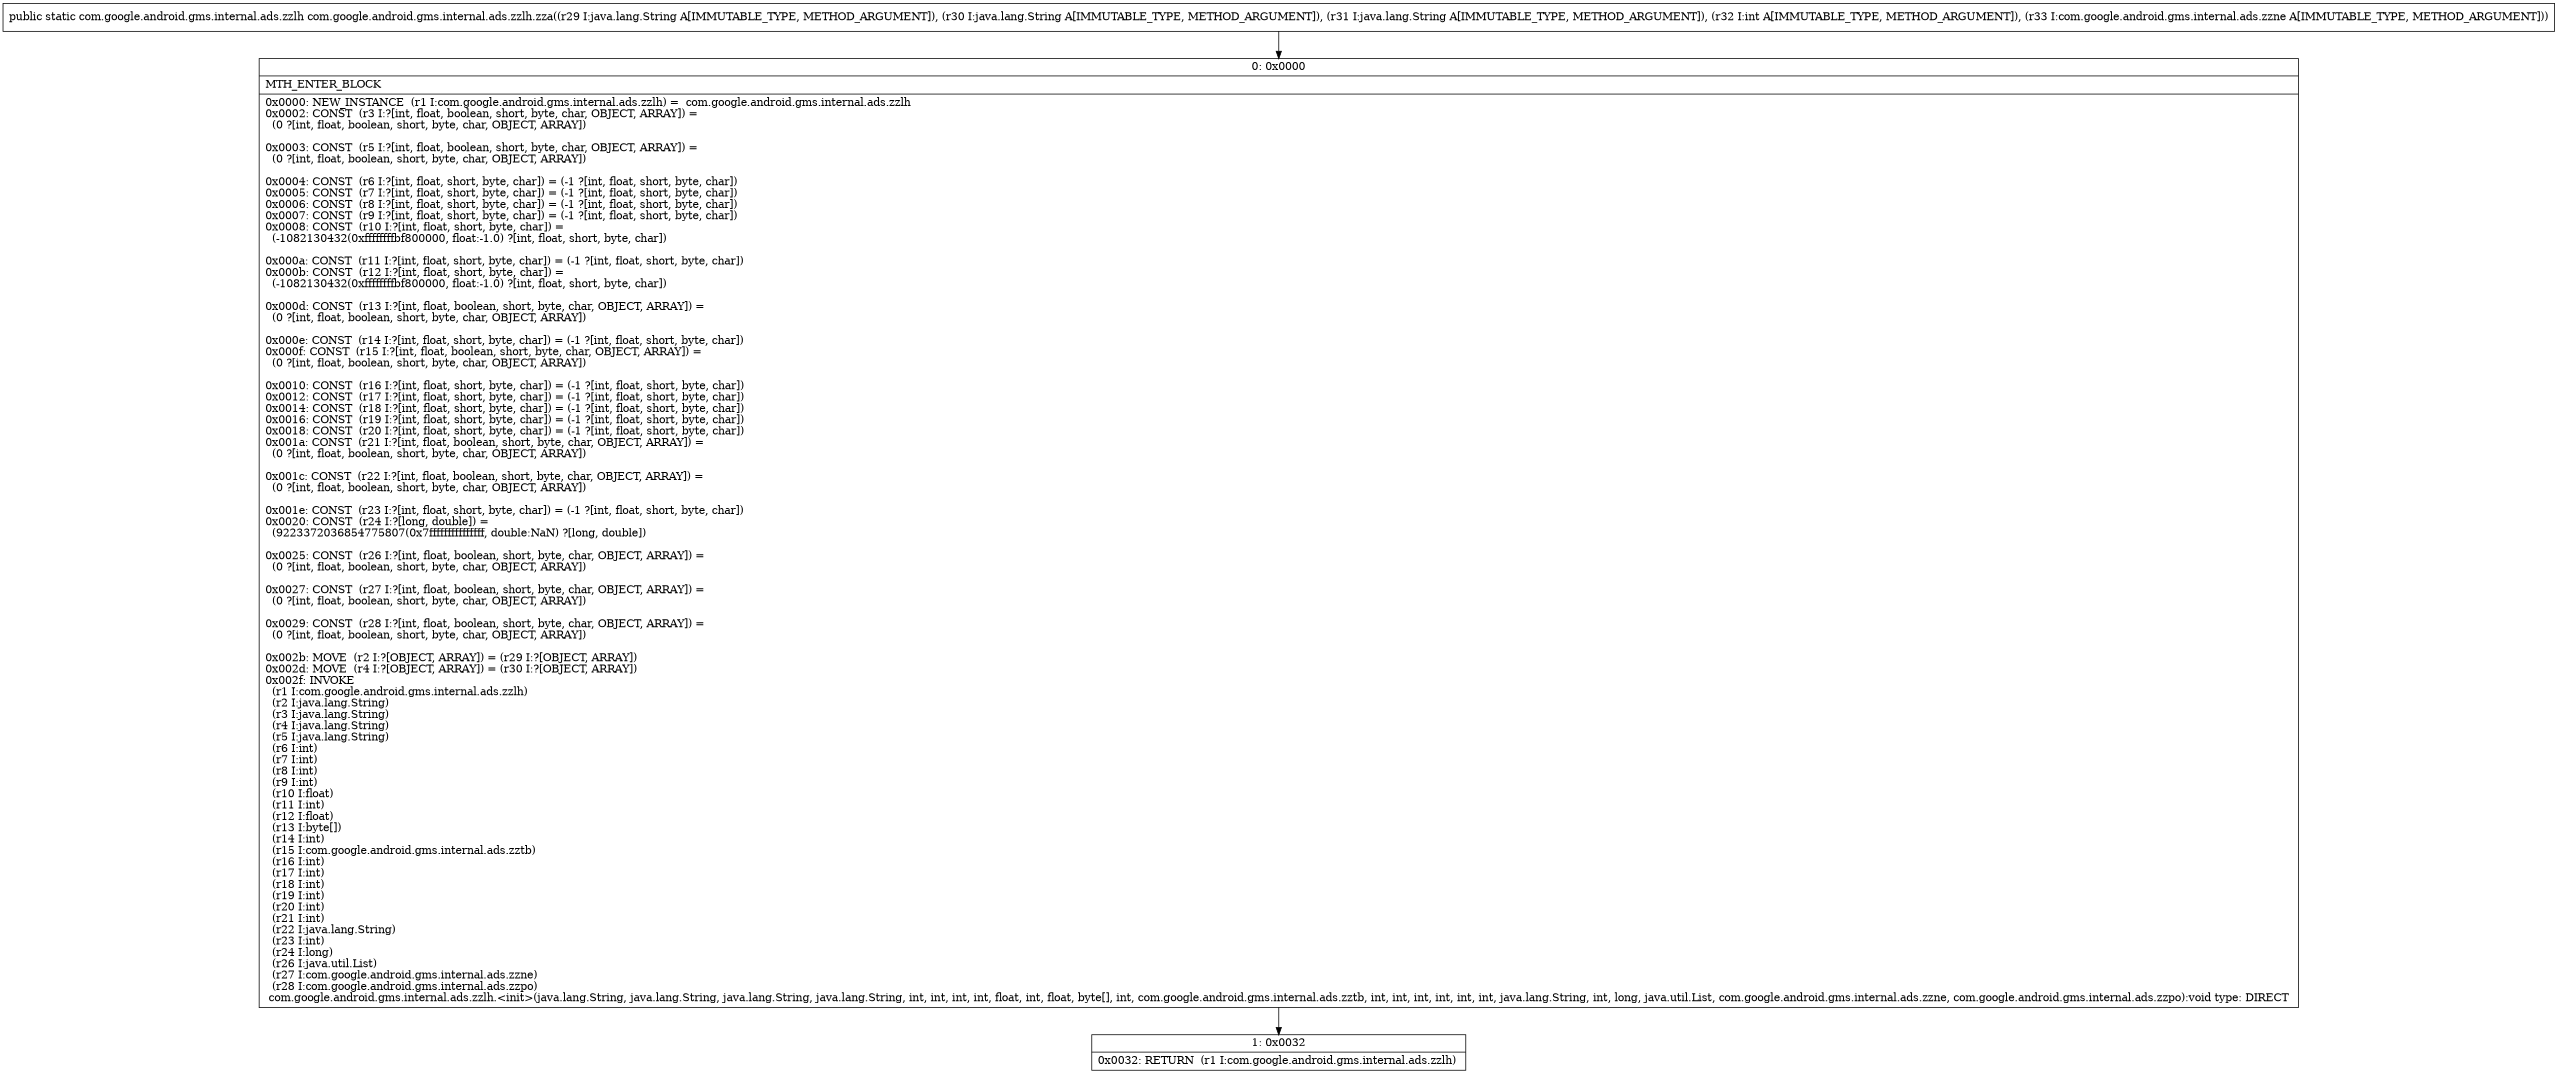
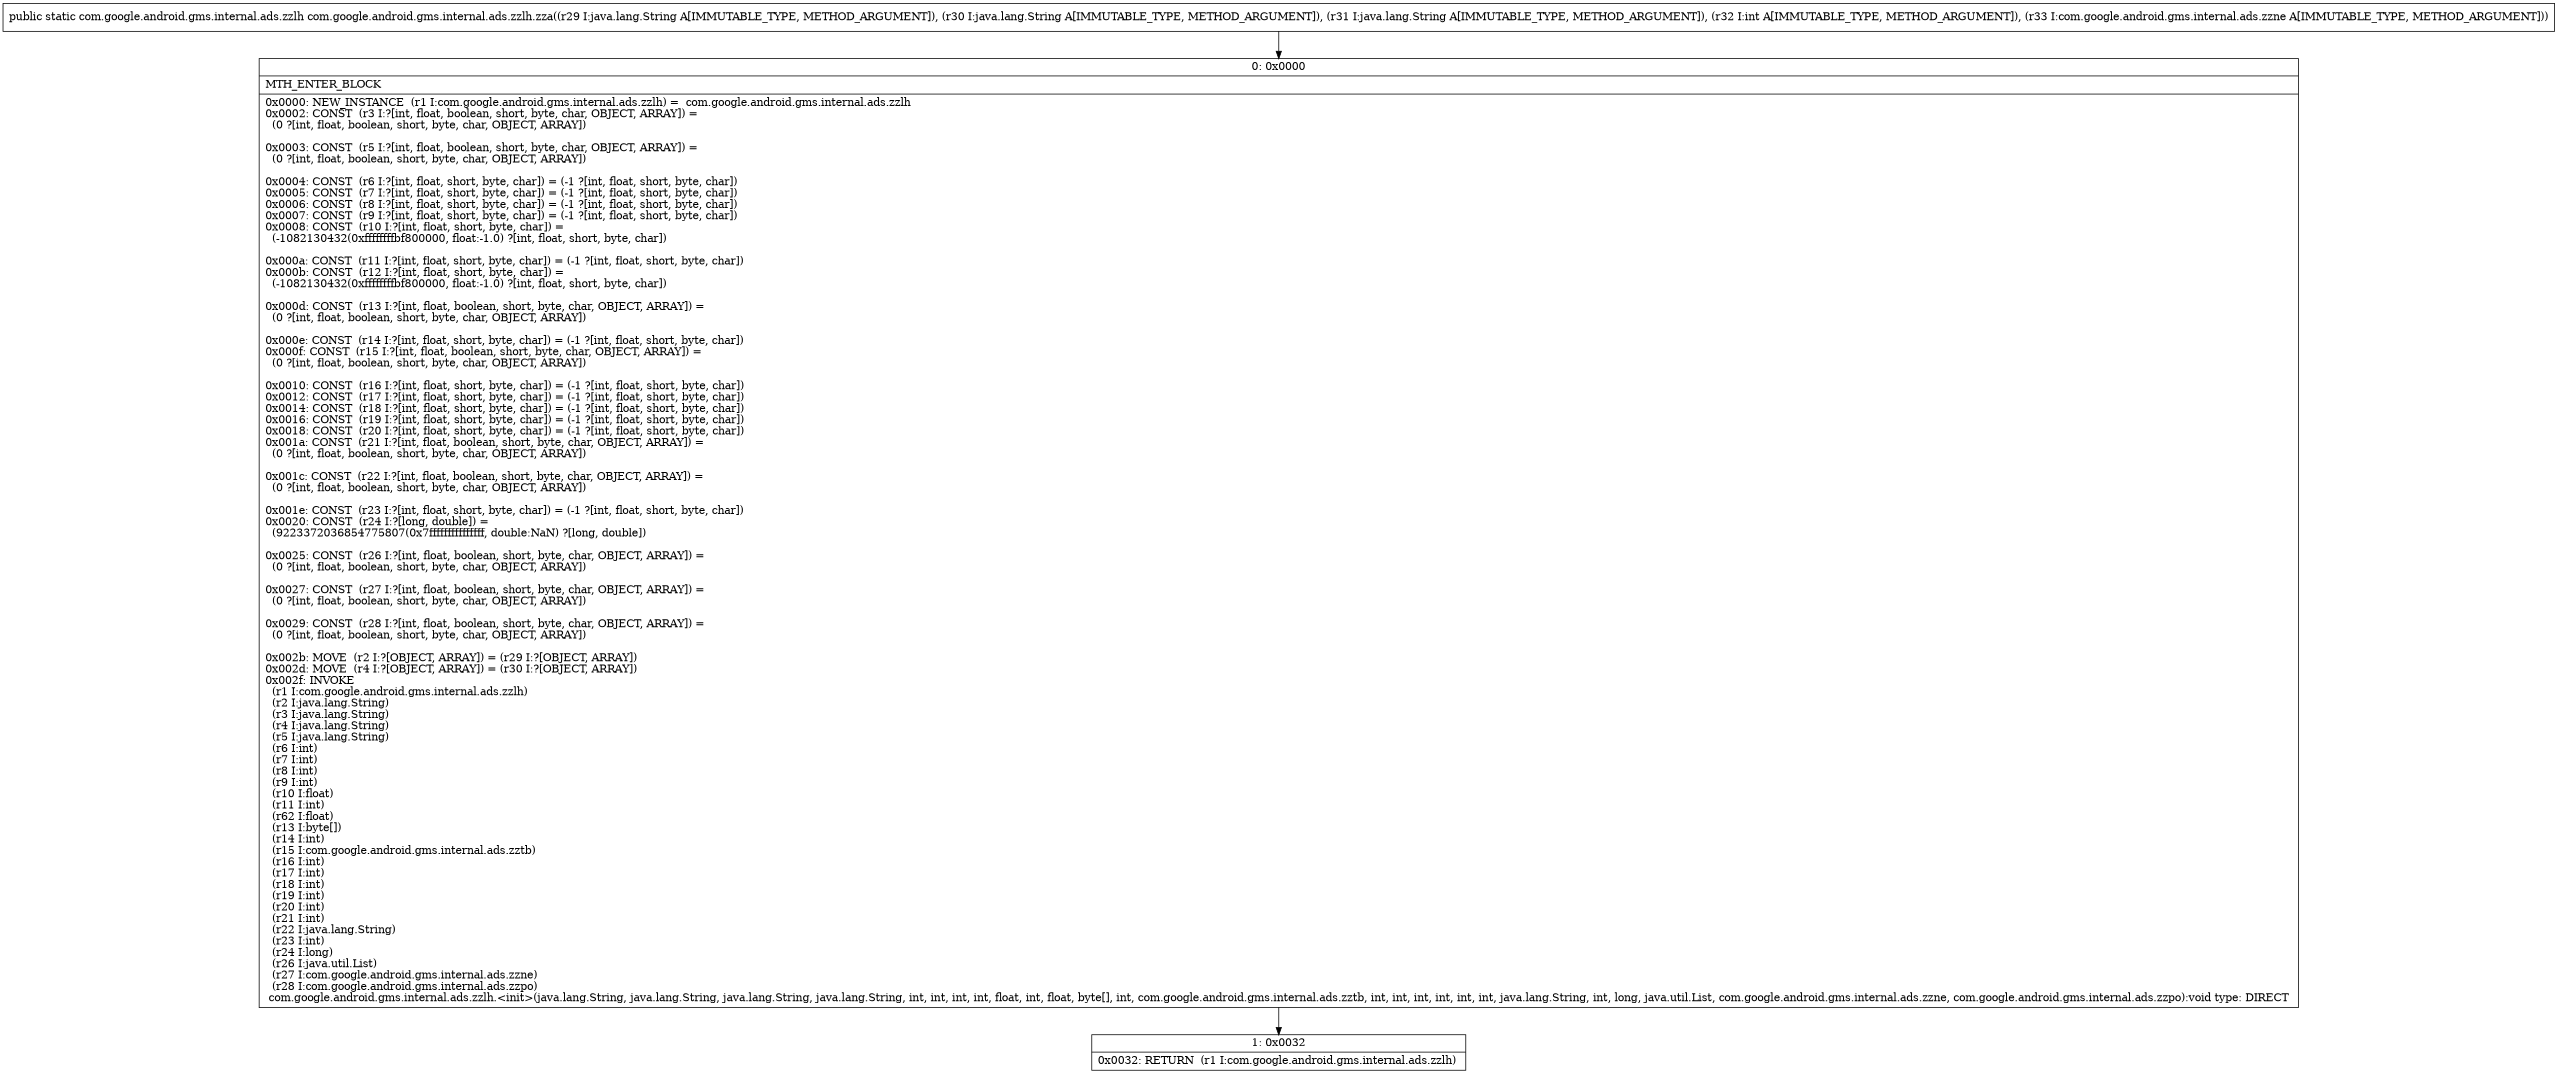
node "0: 0x0000": text "(r12 I:float)" -> "(r62 I:float)"
